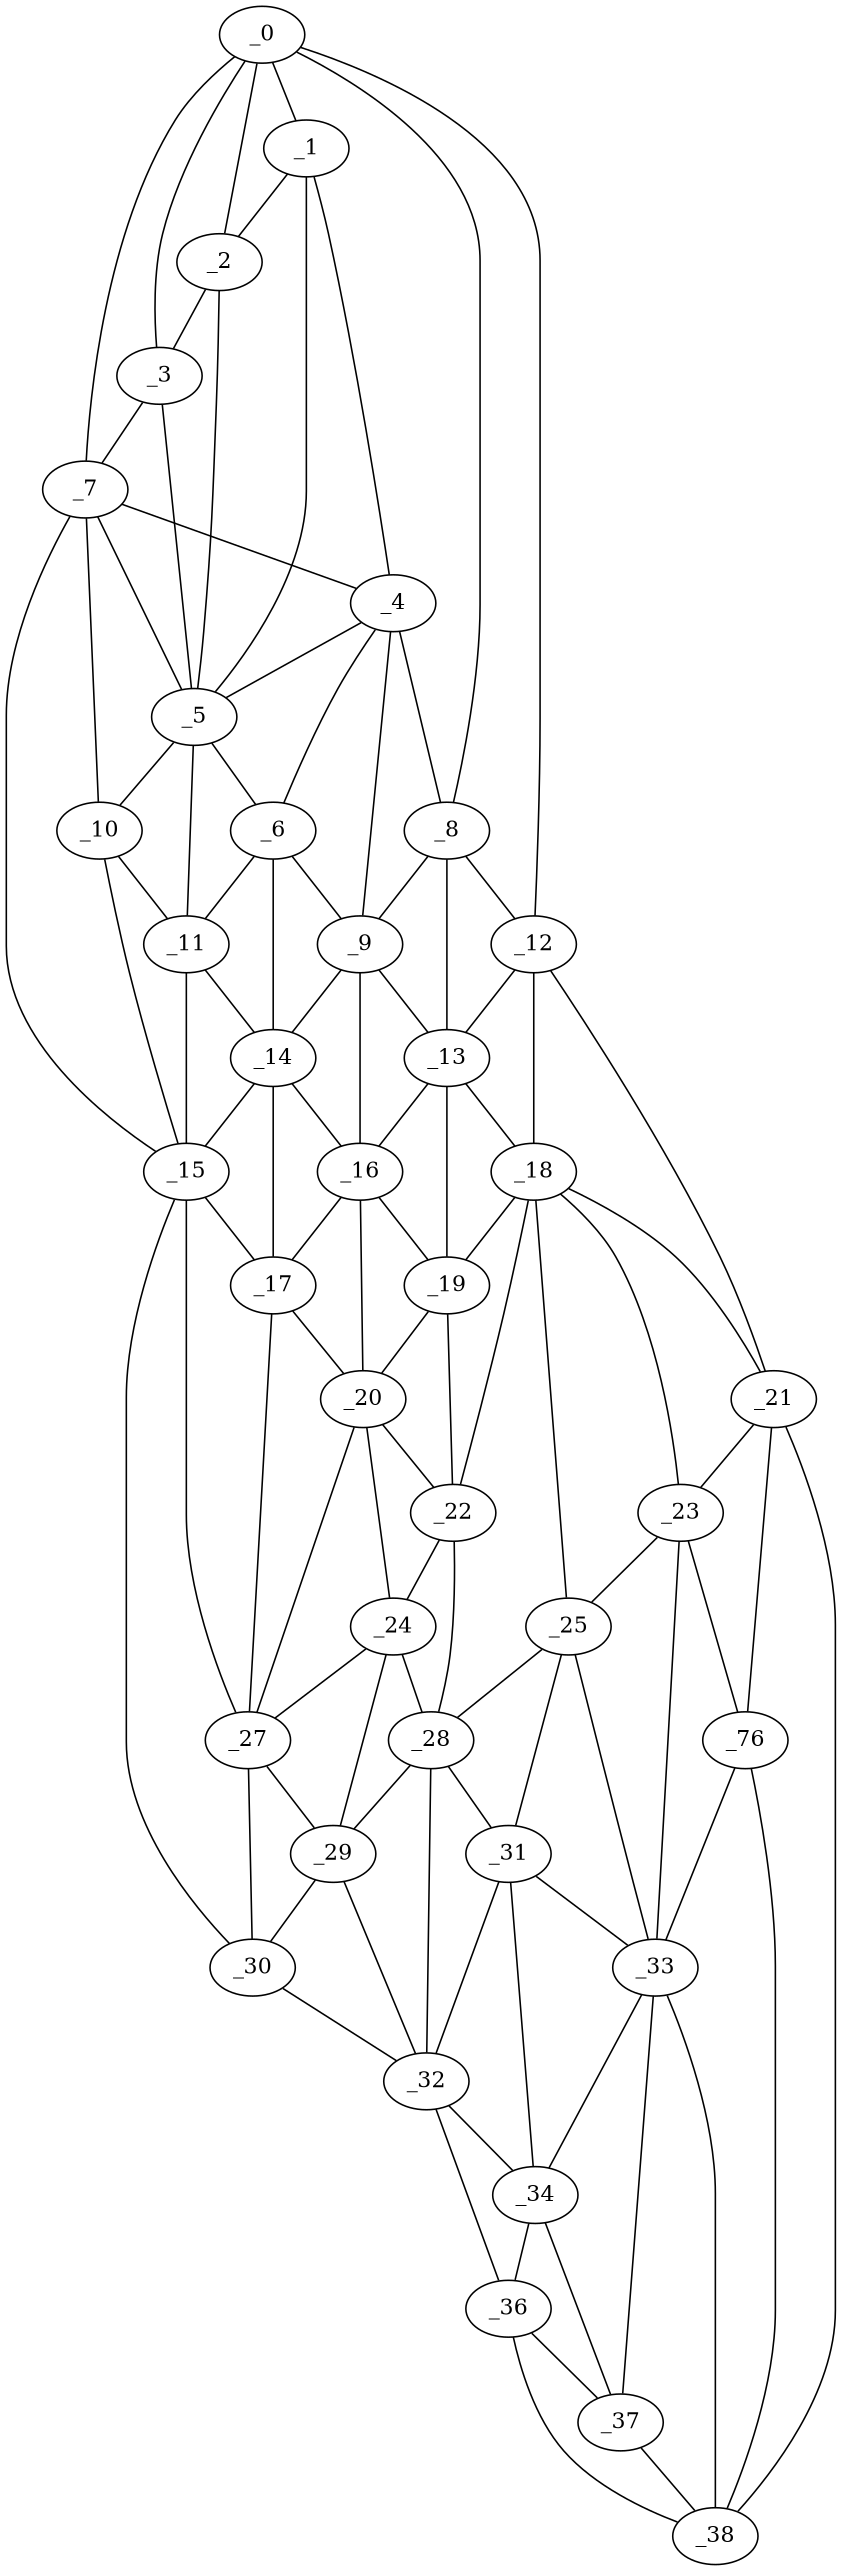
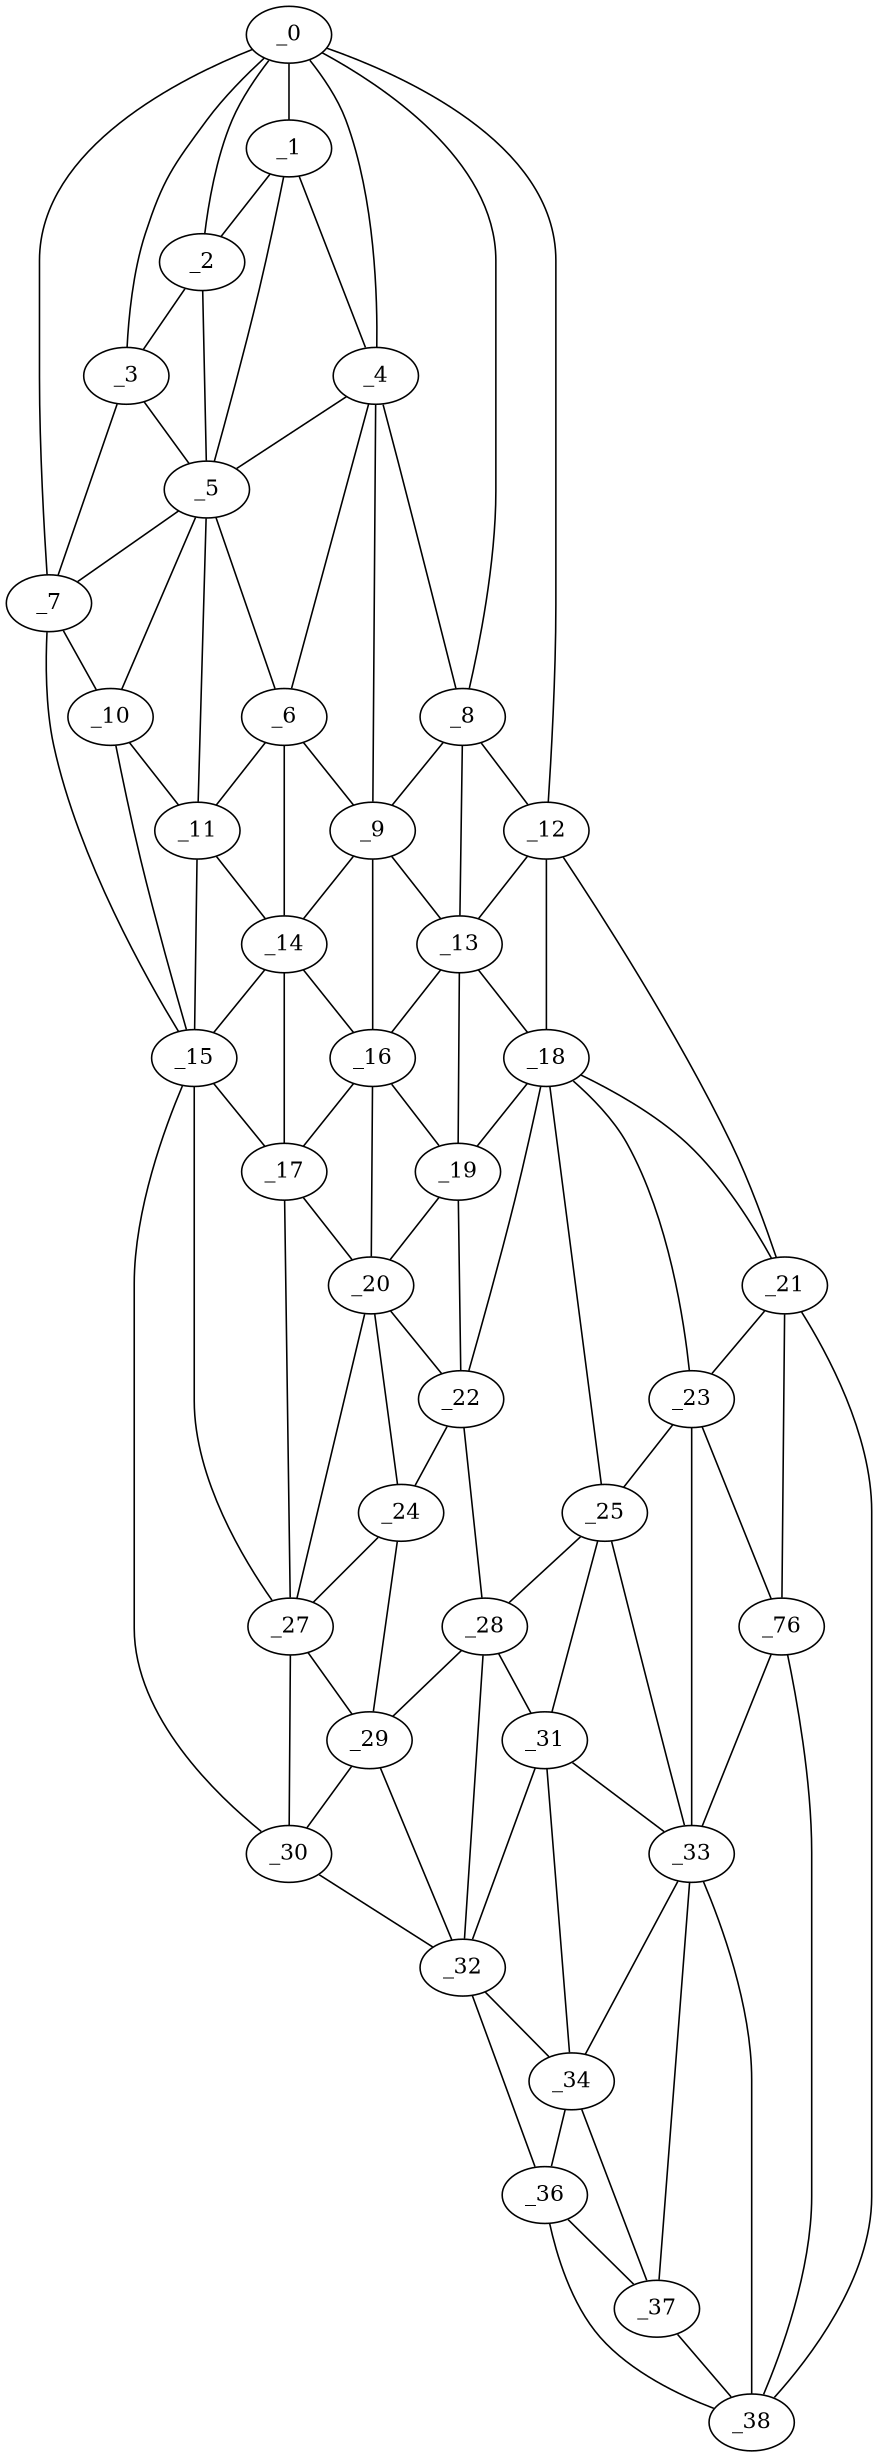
edge "_7" -- "_4": now "_0" -- "_4"
edge "_24" -- "_28": removed
